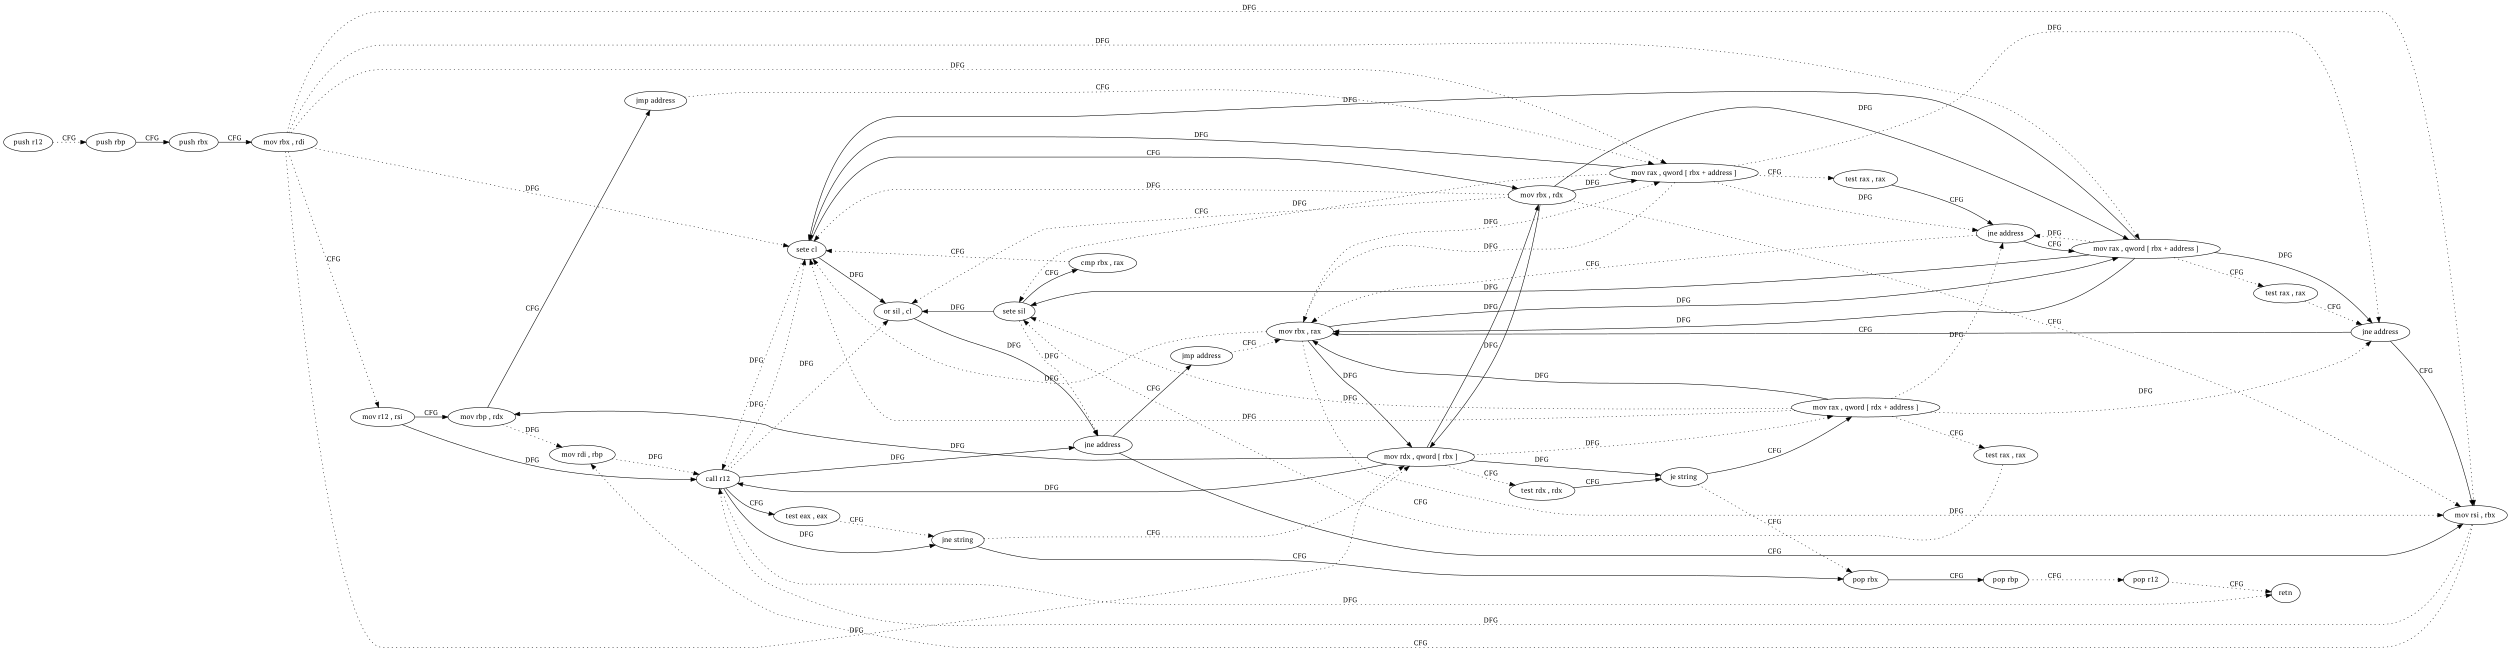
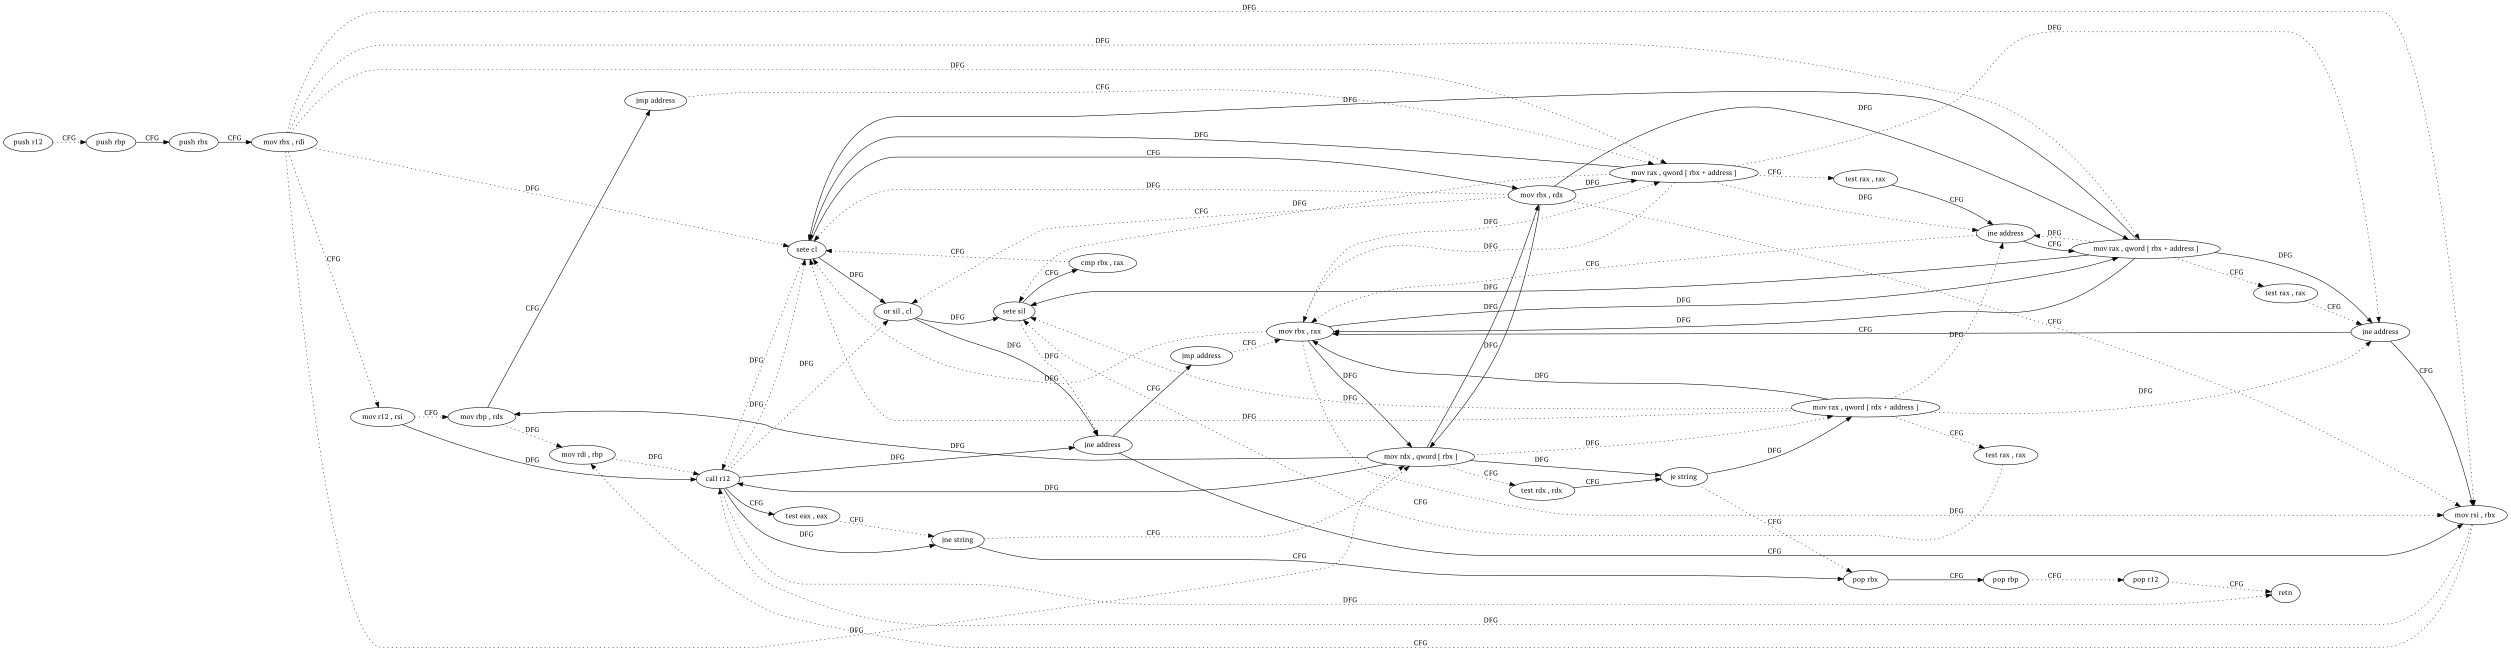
edge "sete sil" -> "or sil , cl": reversed
edge "mov r12 , rsi" -> "mov rbp , rdx": style solid -> dotted
edge "je string" -> "mov rax , qword [ rdx + address ]": label "CFG" -> "DFG"
